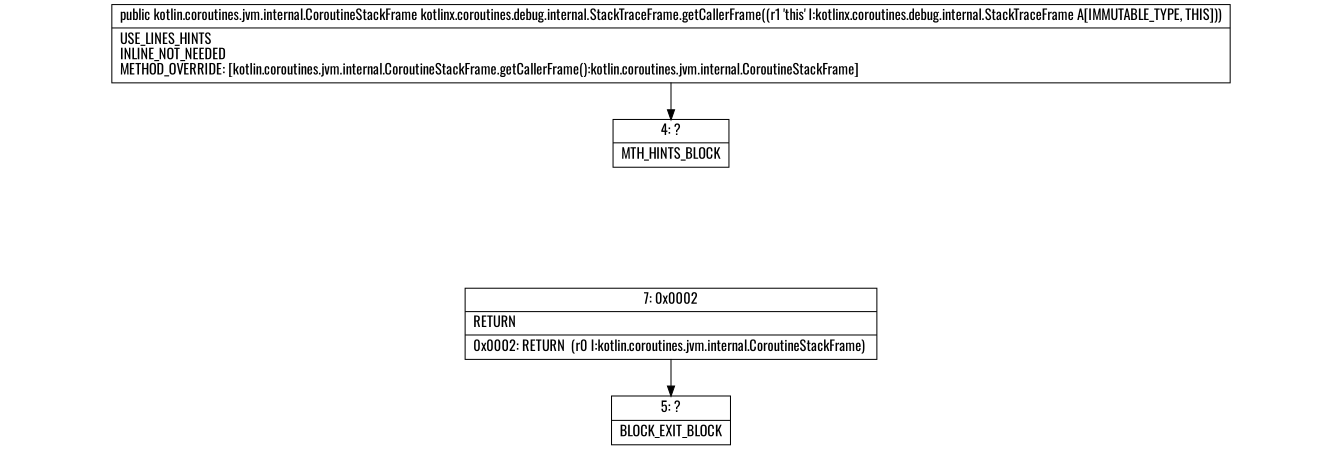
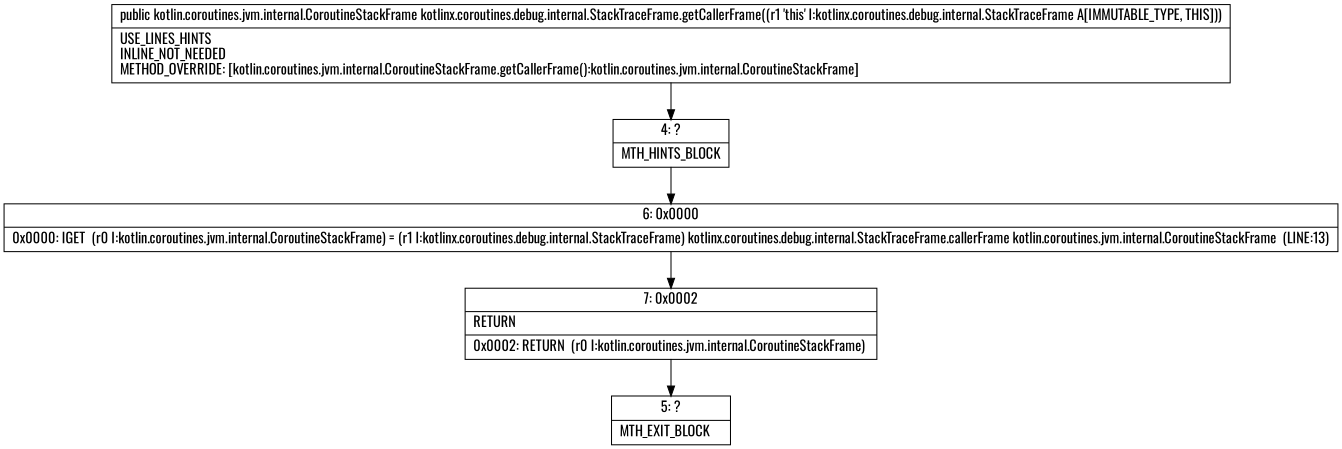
node "6: 0x0000": added
node "5: ?": text "BLOCK_EXIT_BLOCK" -> "MTH_EXIT_BLOCK"
